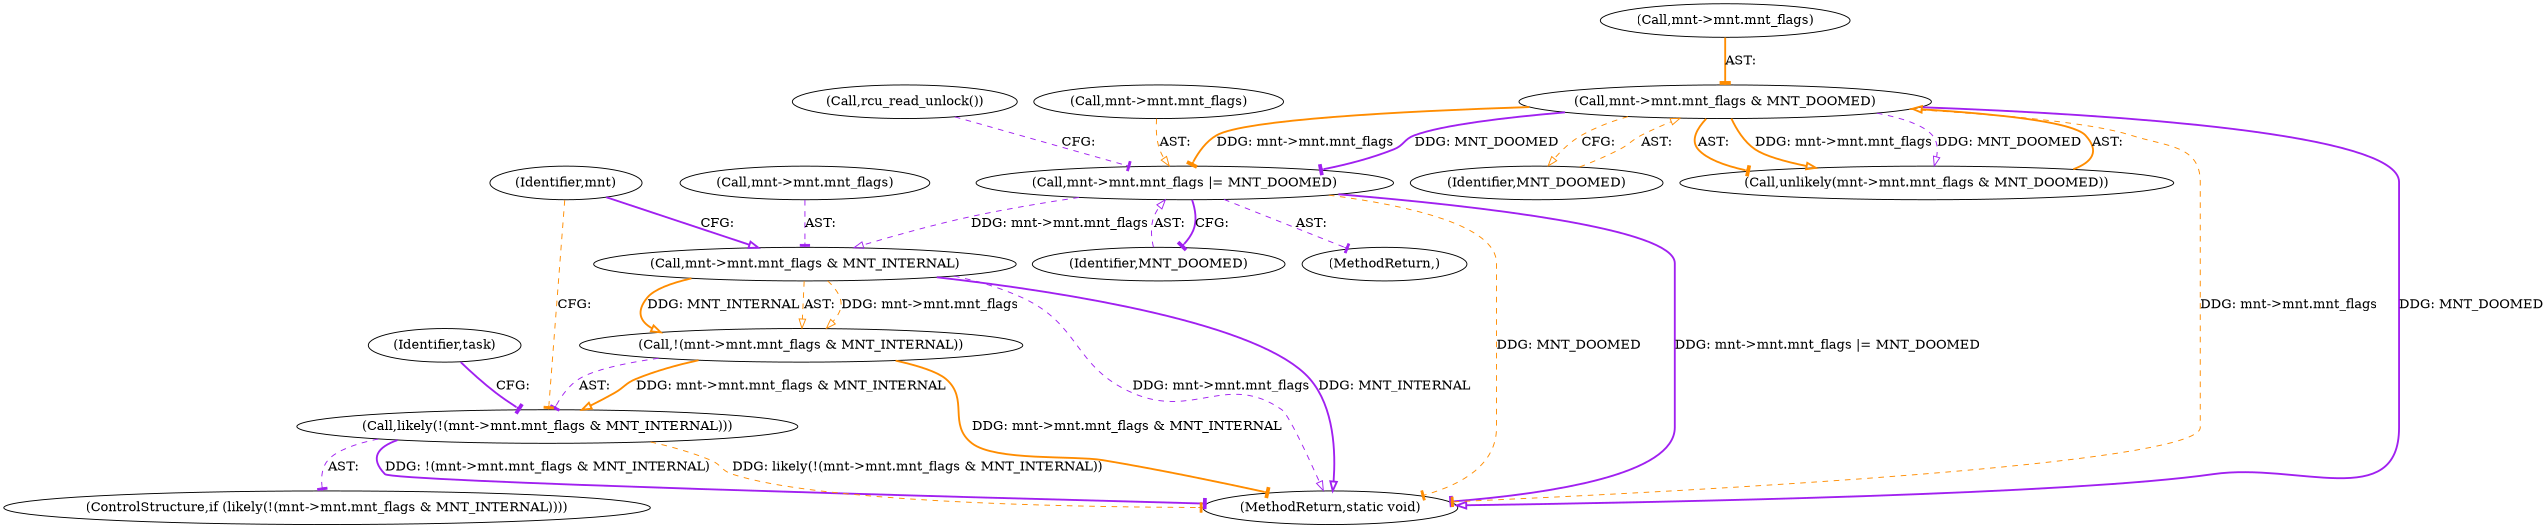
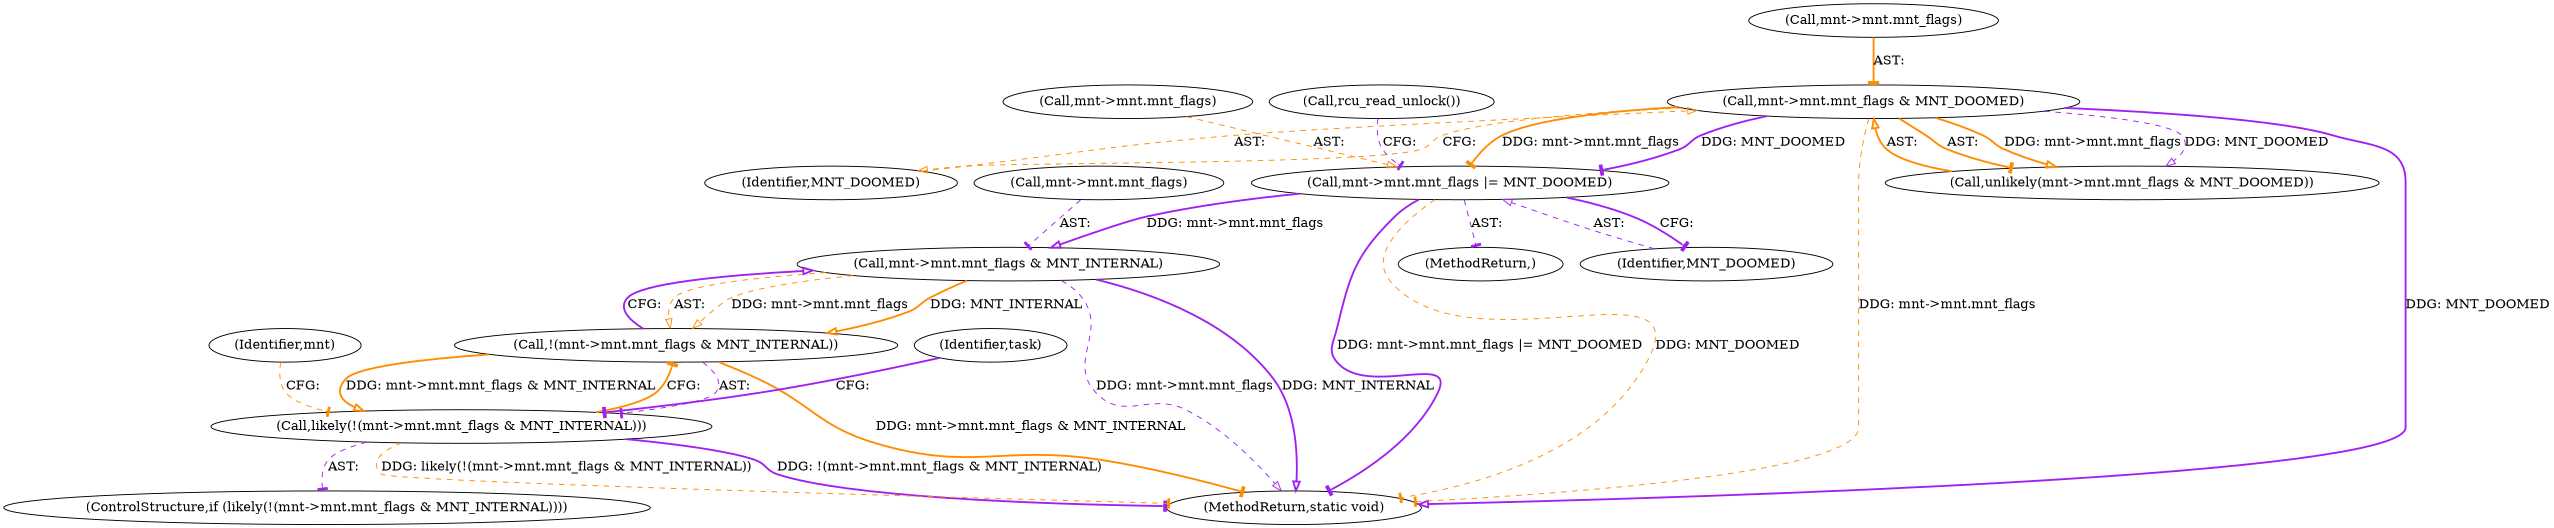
edge "(Call,mnt->mnt.mnt_flags |= MNT_DOOMED)" -> "(Call,mnt->mnt.mnt_flags & MNT_INTERNAL)": style dashed -> bold
edge "(Identifier,mnt)" -> "(Call,mnt->mnt.mnt_flags & MNT_INTERNAL)": now "(Call,!(mnt->mnt.mnt_flags & MNT_INTERNAL))" -> "(Call,mnt->mnt.mnt_flags & MNT_INTERNAL)"
edge "(Call,likely(!(mnt->mnt.mnt_flags & MNT_INTERNAL)))" -> "(Call,!(mnt->mnt.mnt_flags & MNT_INTERNAL))": added, label "CFG:"
